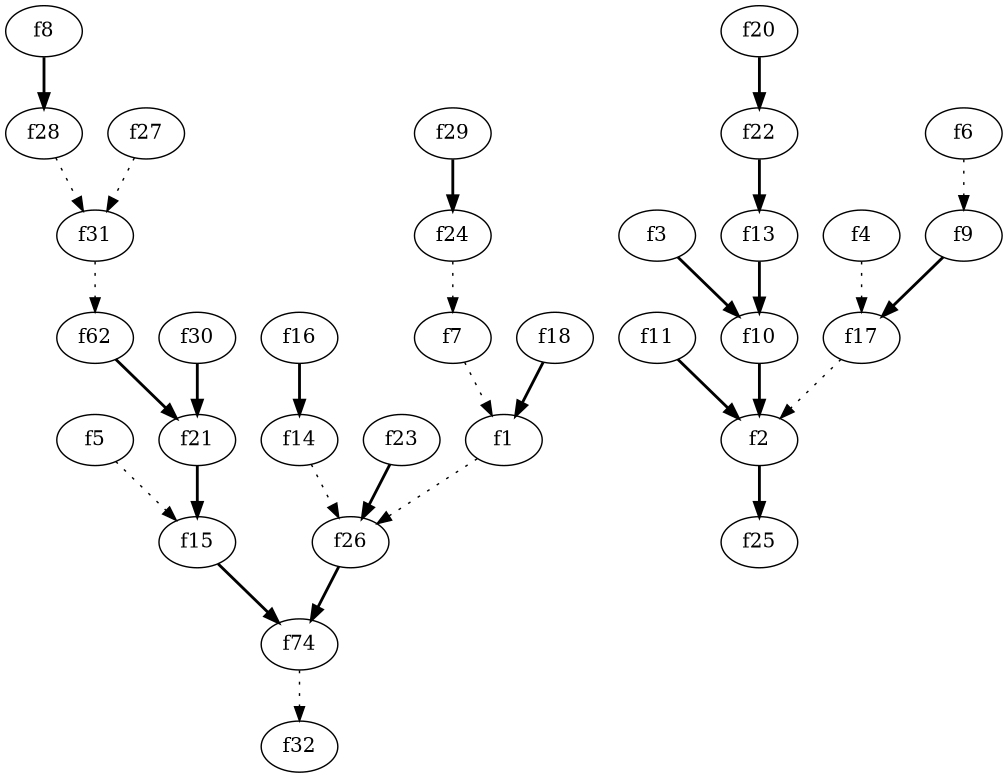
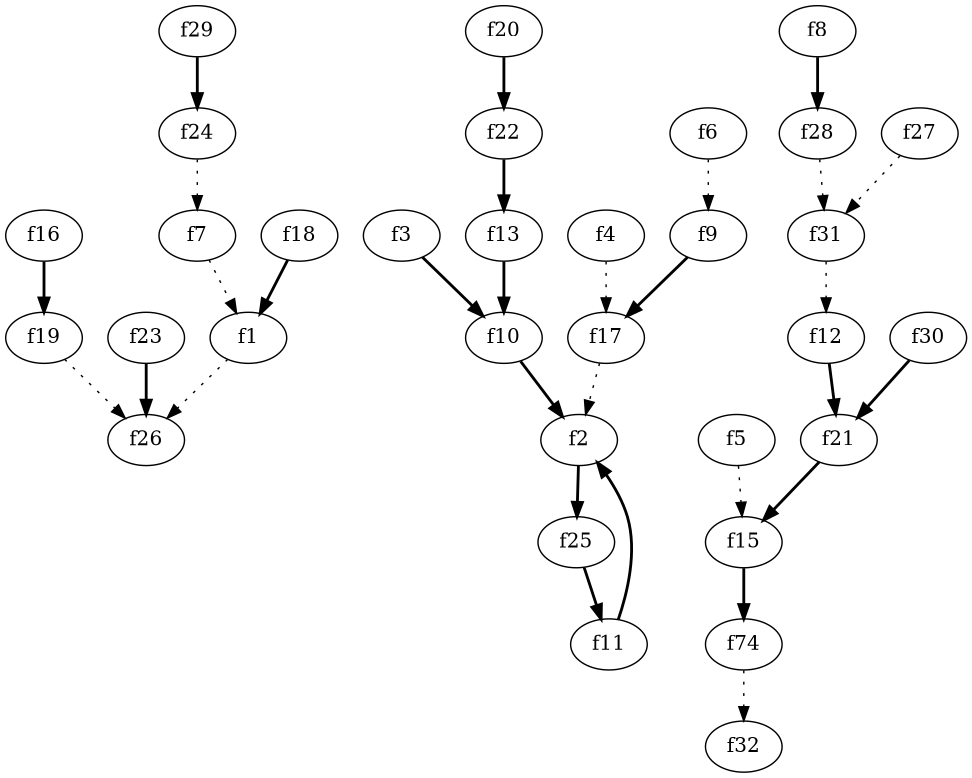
node "f62": label "f62" -> "f12"
node "f14": label "f14" -> "f19"
edge "f26" -> "f74": removed
edge "f25" -> "f11": added
